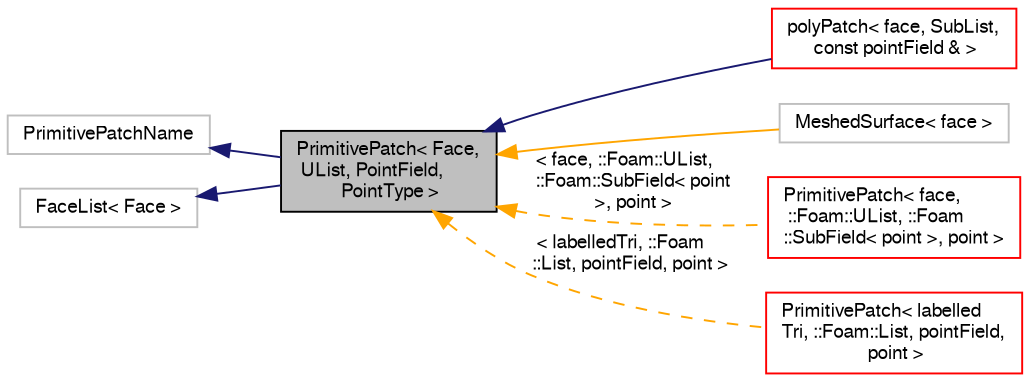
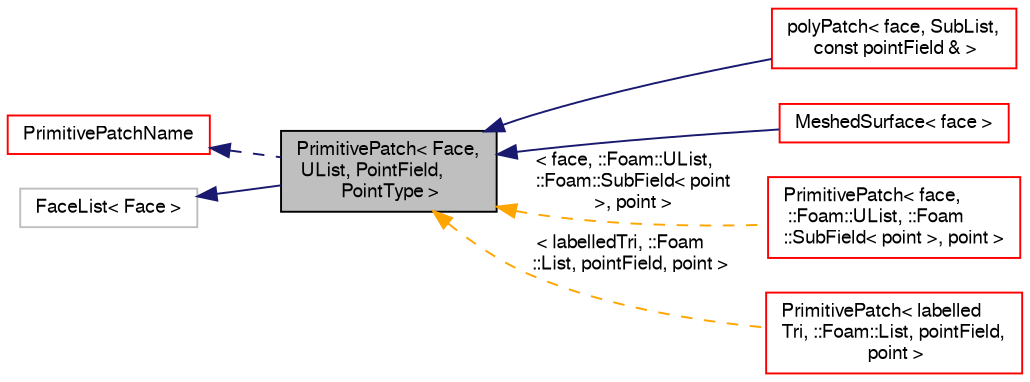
node "MeshedSurface< face >": color grey75 -> red
node "PrimitivePatchName": color grey75 -> red
edge "MeshedSurface< face >" -> "PrimitivePatch< Face, UList, PointField, PointType >": color orange -> midnightblue
edge "PrimitivePatch< Face, UList, PointField, PointType >" -> "PrimitivePatchName": style solid -> dashed
